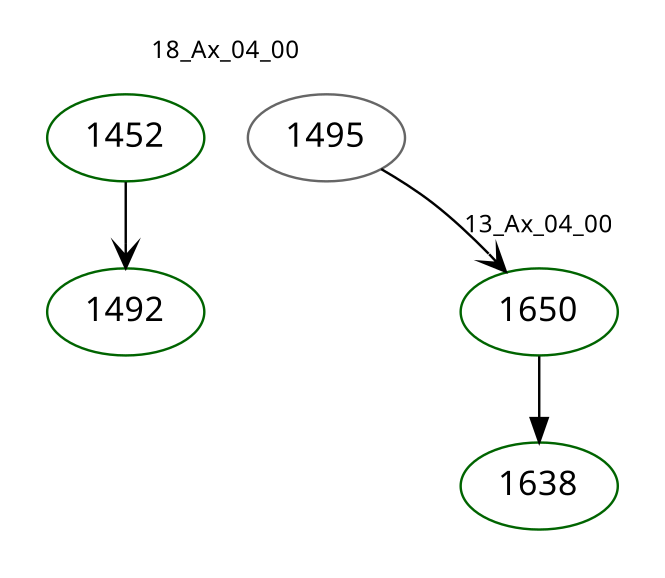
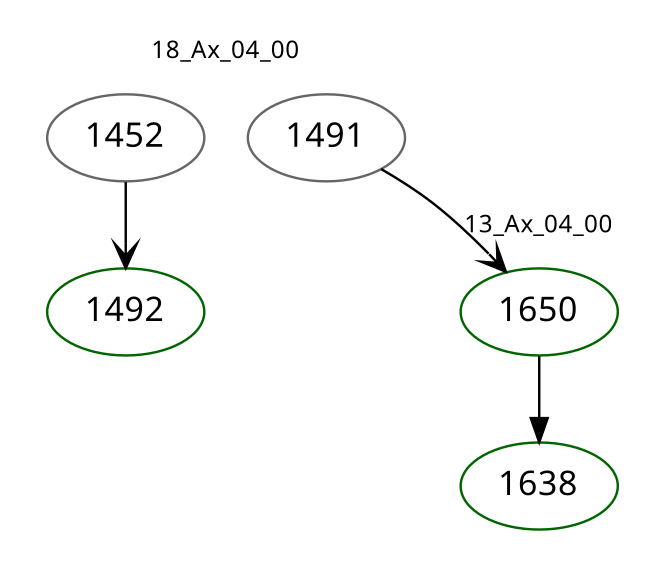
node "1452": color darkgreen -> gray40
node "1495": label "1495" -> "1491"
